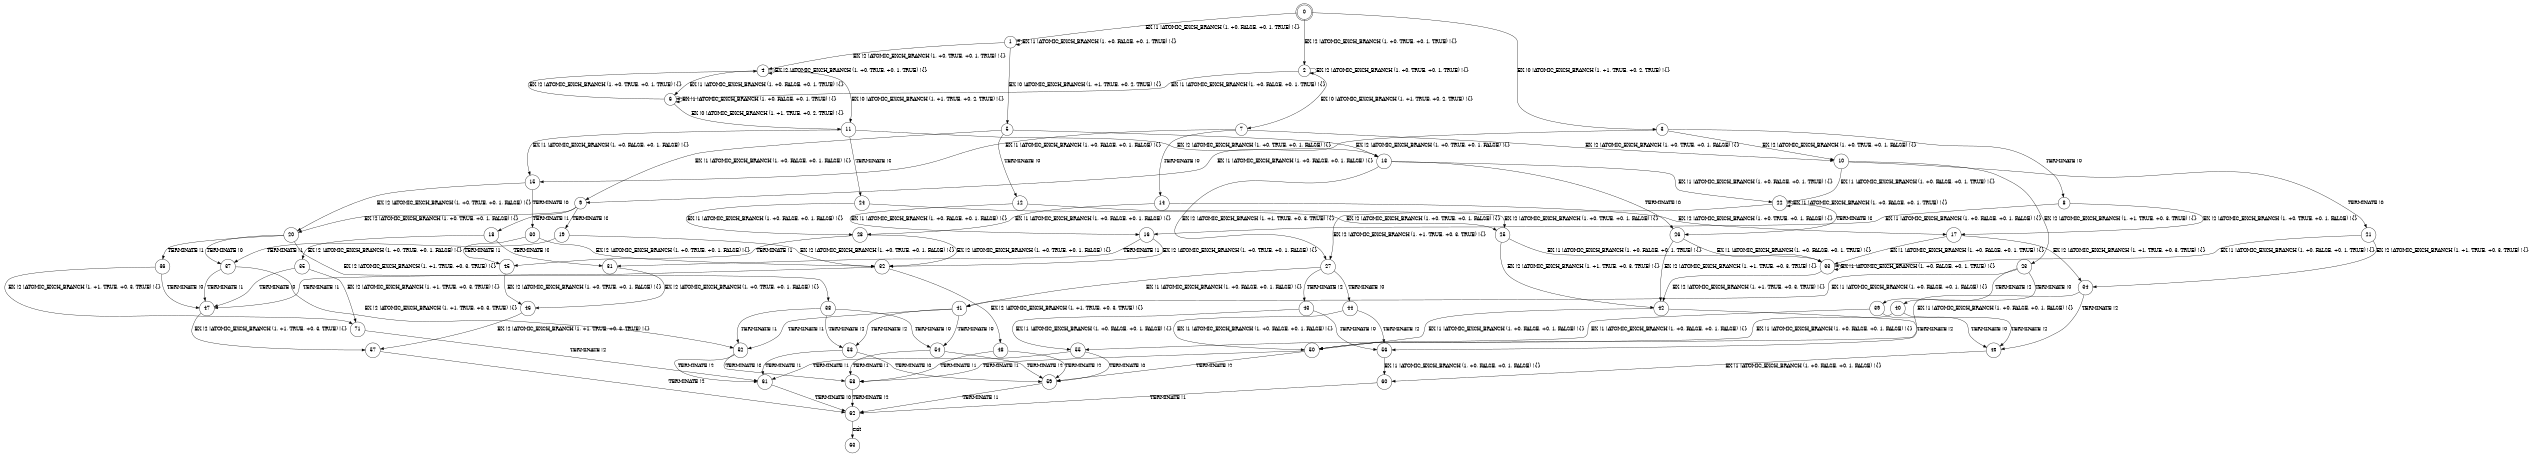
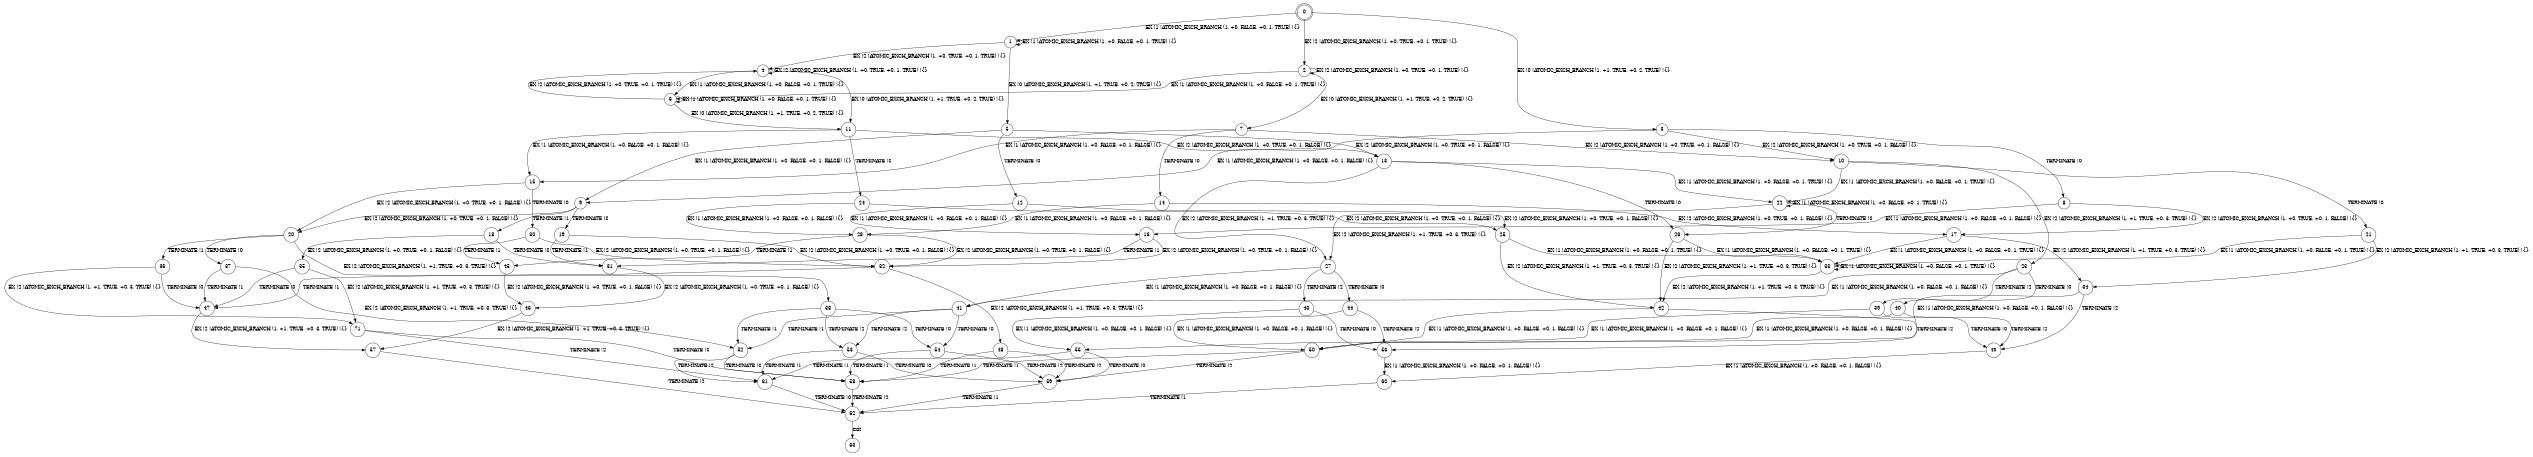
edge "19" -> "37": now "19" -> "31"
edge "71" -> "58": added, label "TERMINATE !0"
